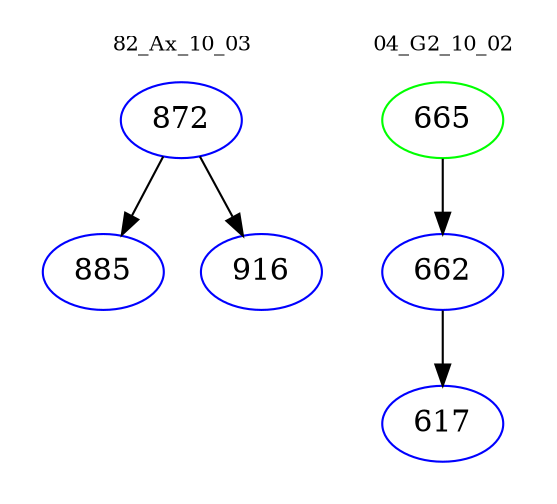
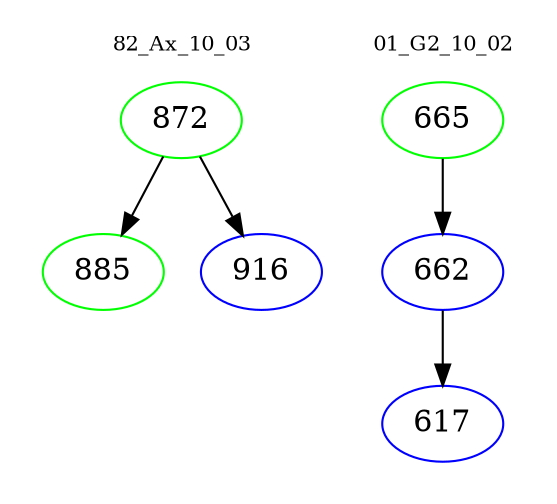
cluster "04_G2_10_02": label "04_G2_10_02" -> "01_G2_10_02"
node "872": color blue -> green
node "885": color blue -> green
